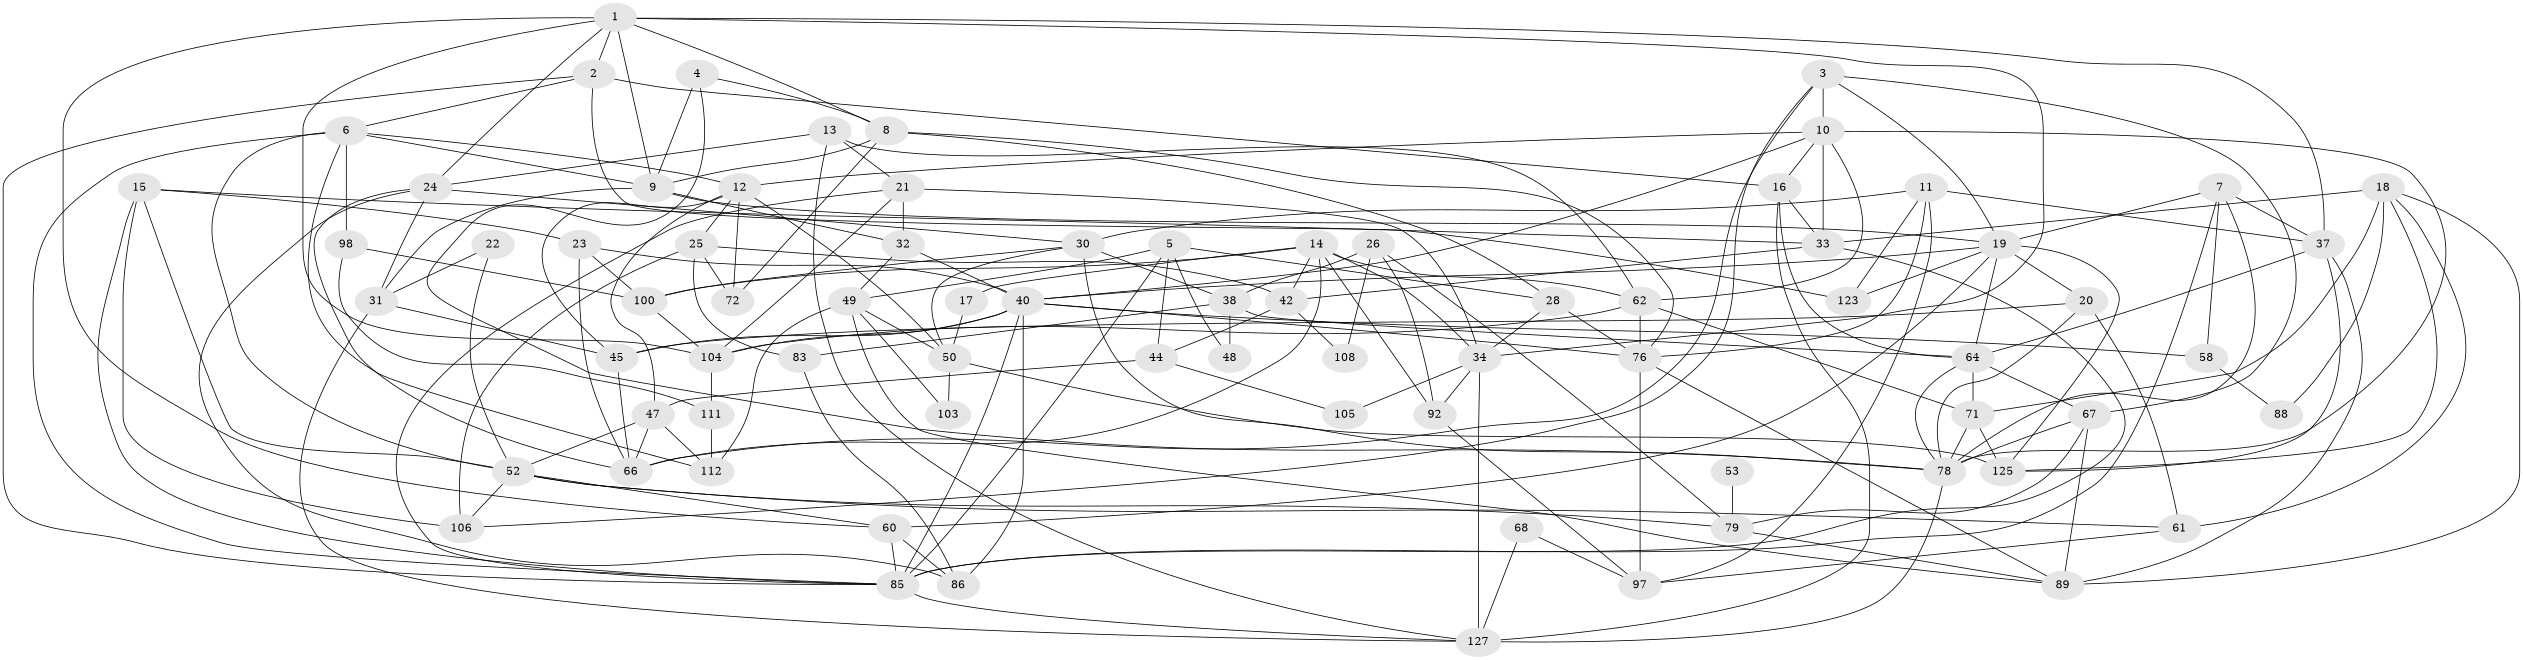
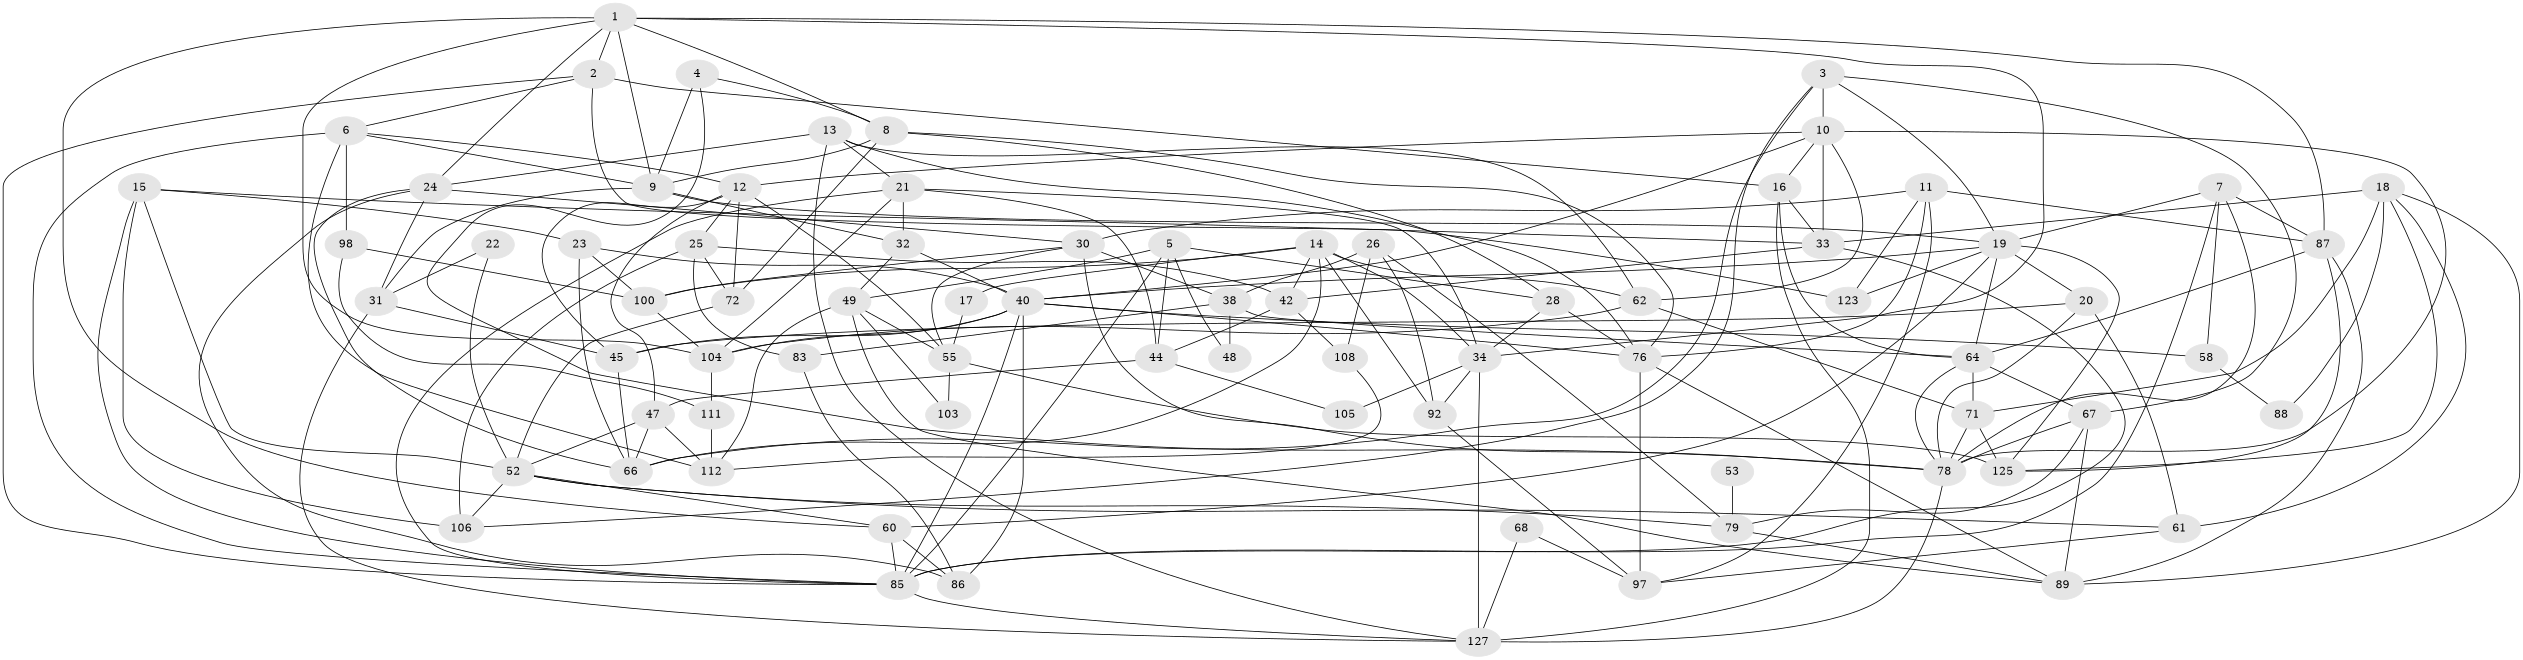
edge "21" -- "44": added
node "37": label "37" -> "87"
edge "62" -- "76": now "13" -- "76"
edge "6" -- "52": now "72" -- "52"
node "50": label "50" -> "55"
edge "108" -- "112": added
